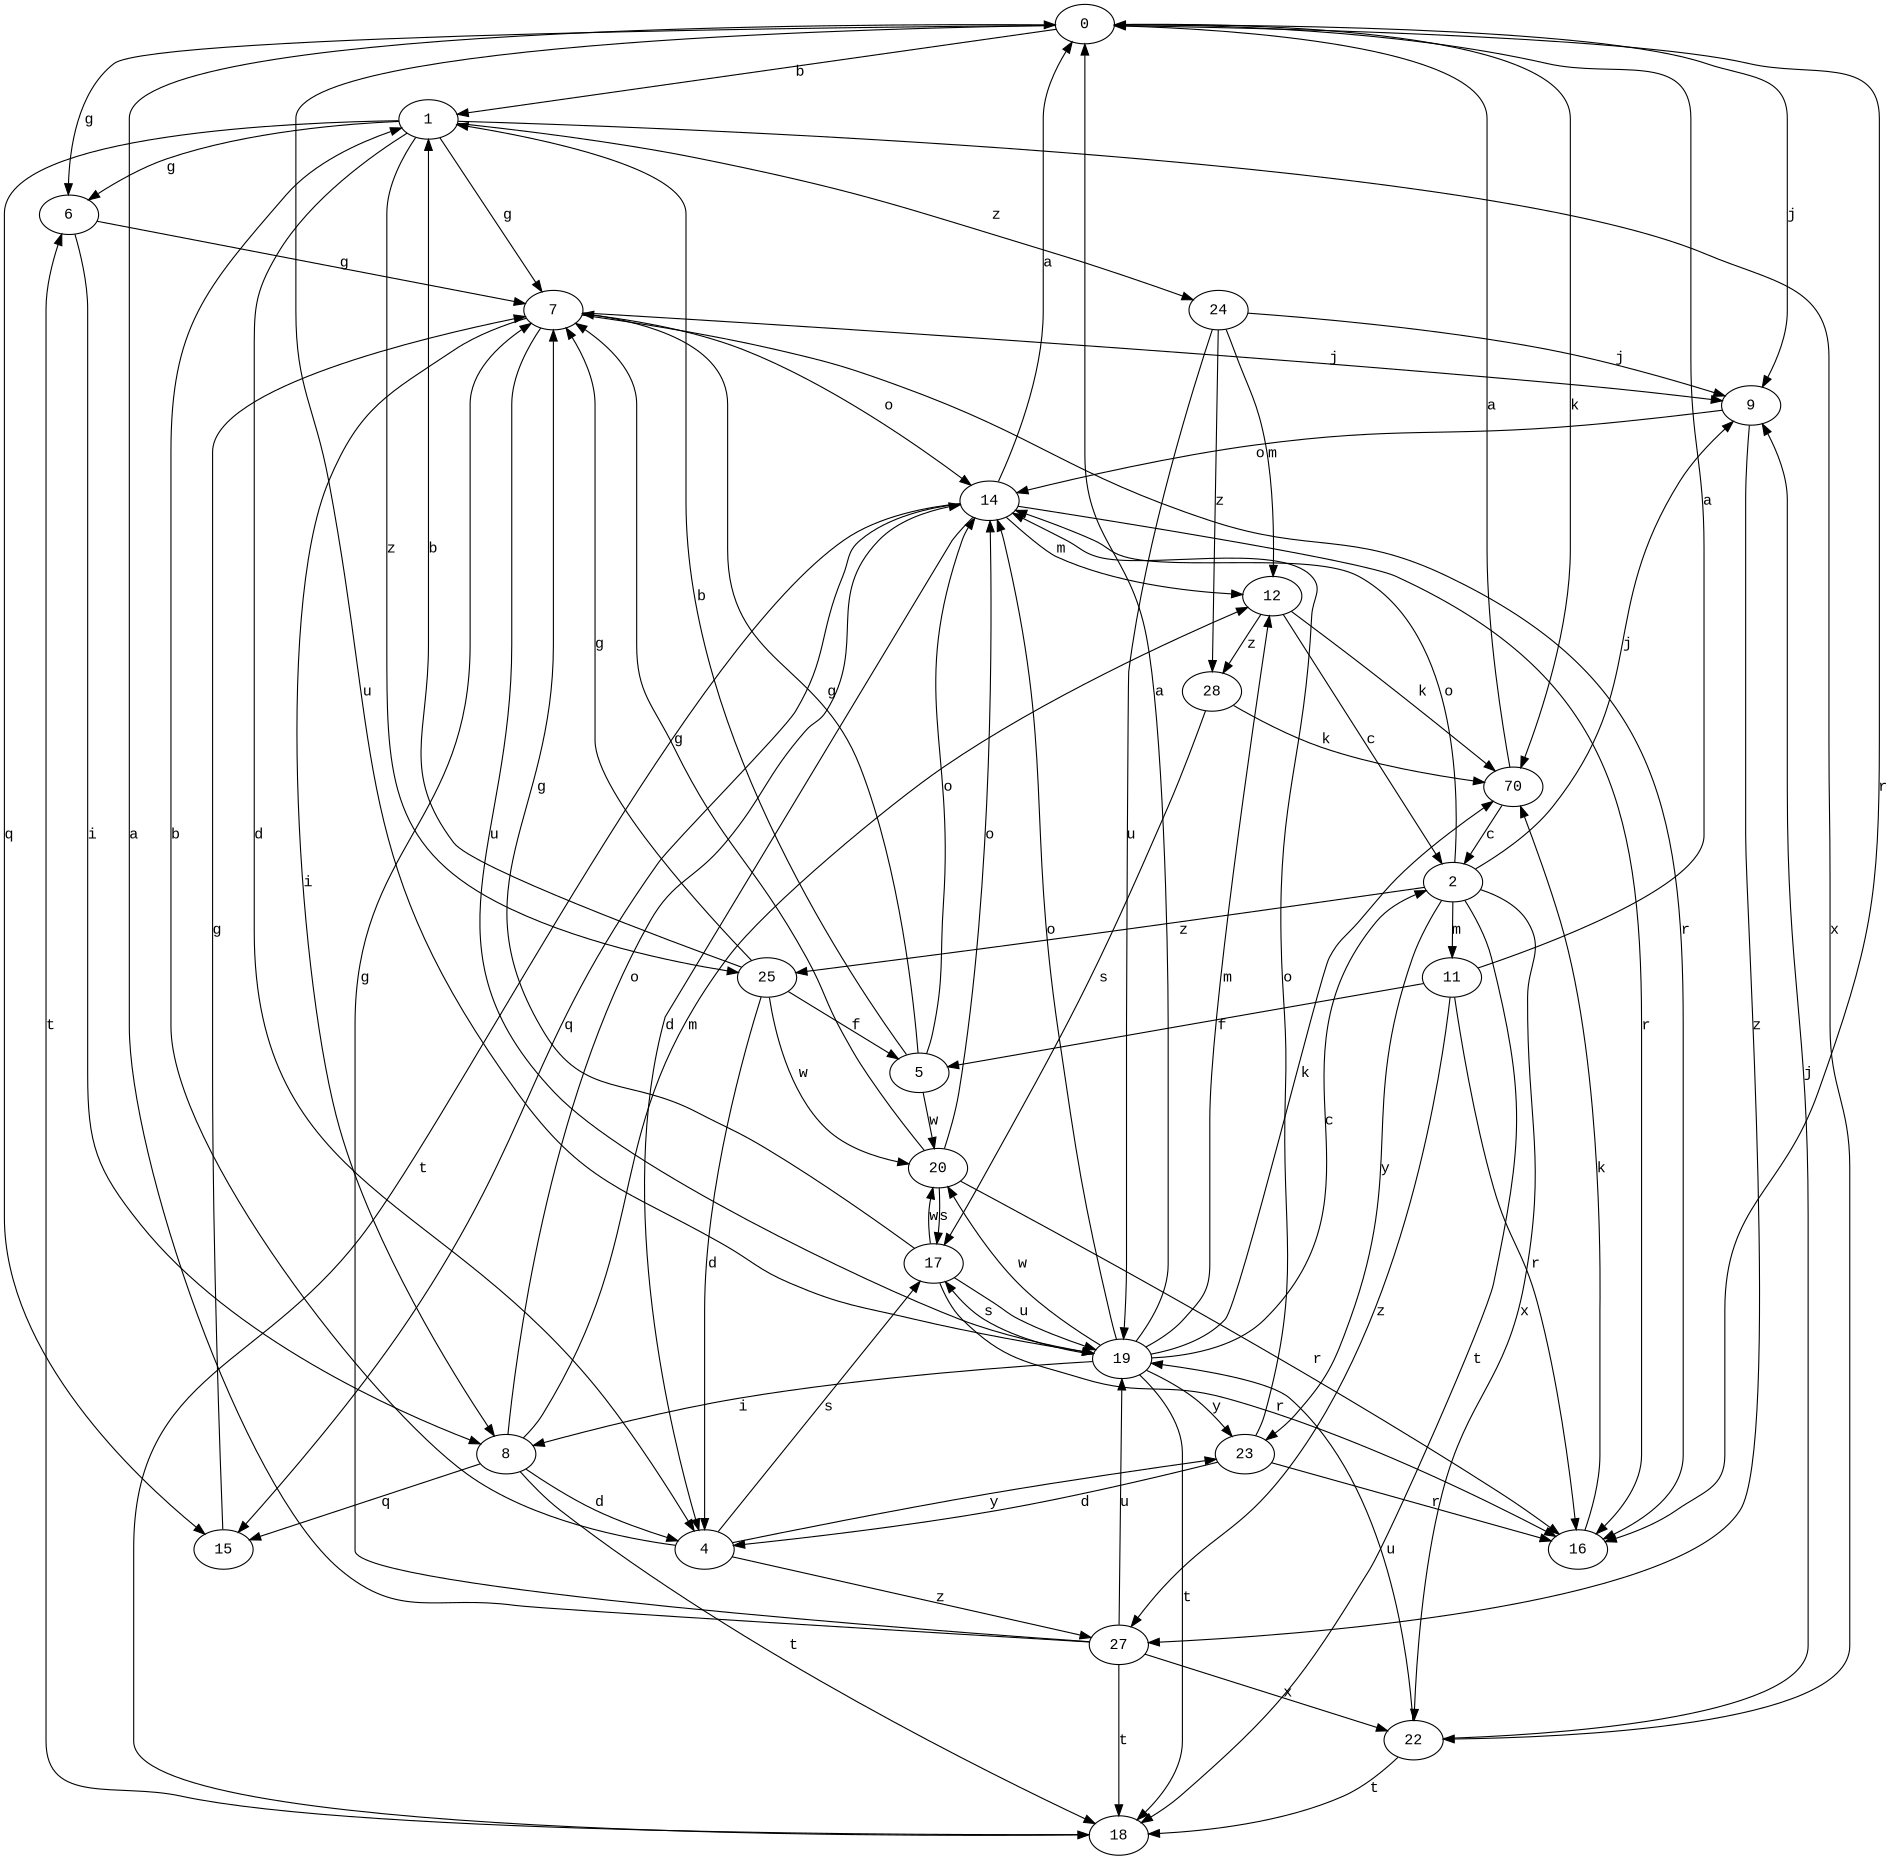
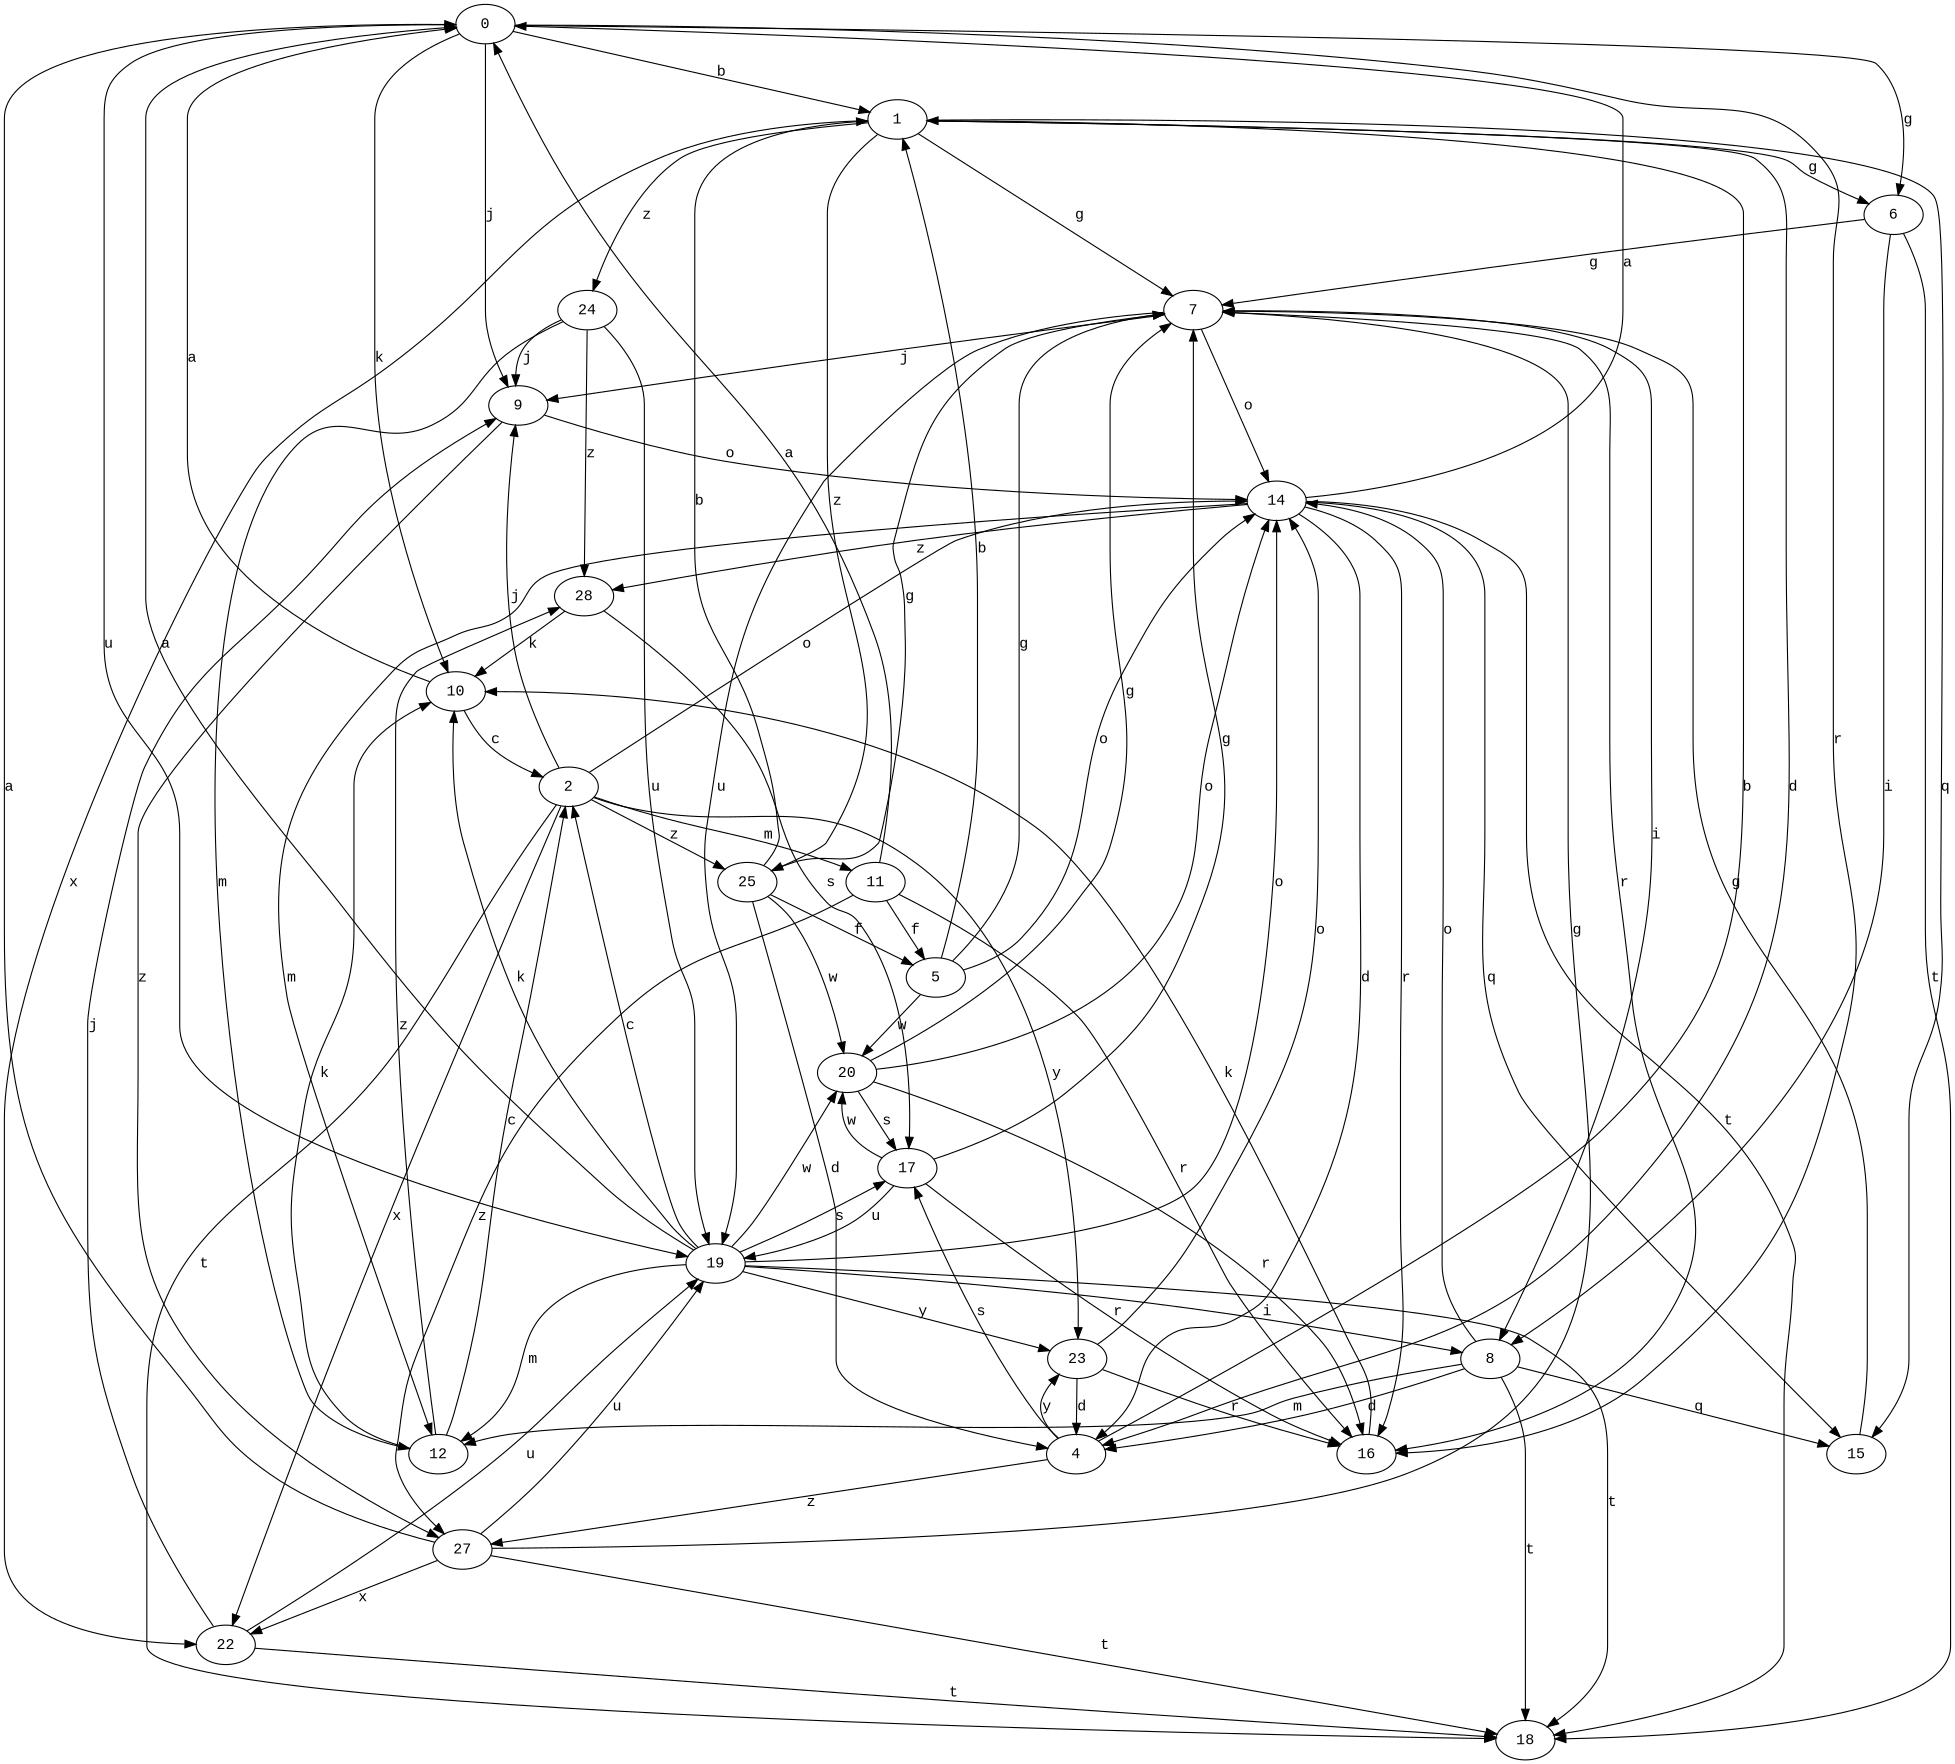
edge "14" -> "28": added, label "z"
node "70": label "70" -> "10"
edge "18" -> "6": reversed
